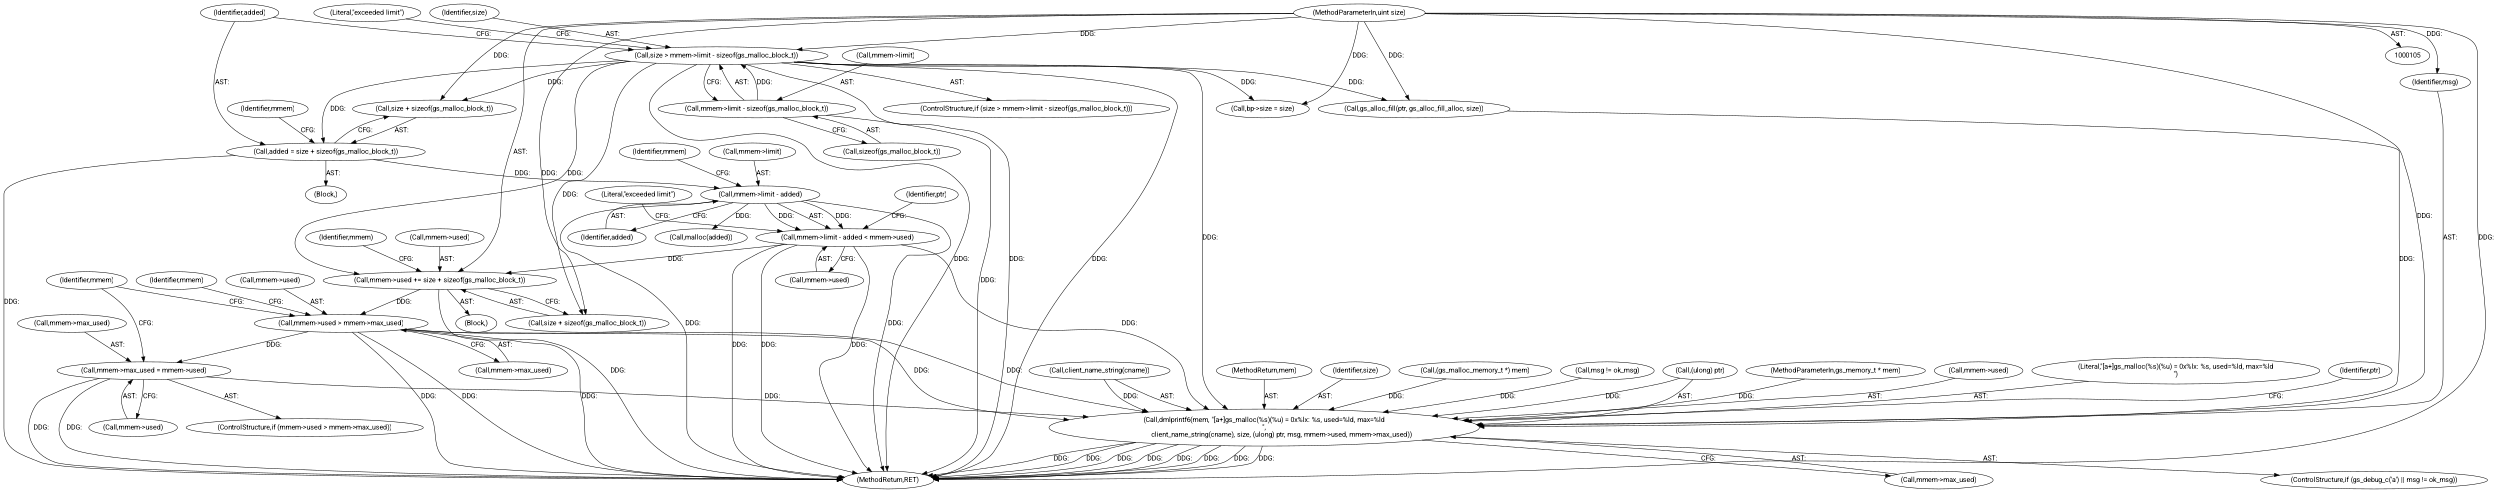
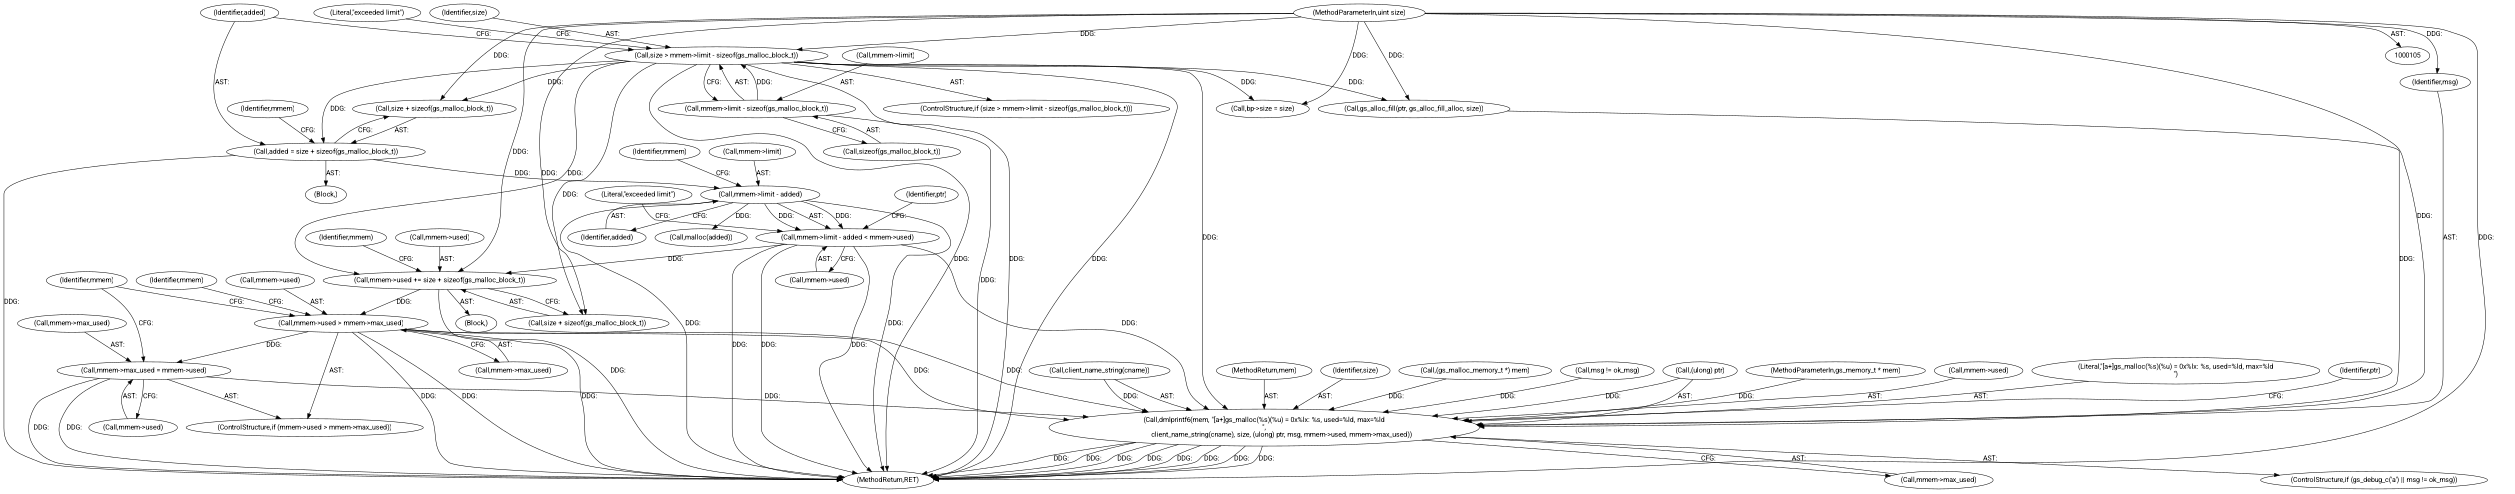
edge "(MethodParameterIn,uint size)" -> "(Call,mmem->used += size + sizeof(gs_malloc_block_t))": label "AST: " -> "DDG: "
edge "(Call,mmem->used > mmem->max_used)" -> "(ControlStructure,if (mmem->used > mmem->max_used))": added, label "AST:"
